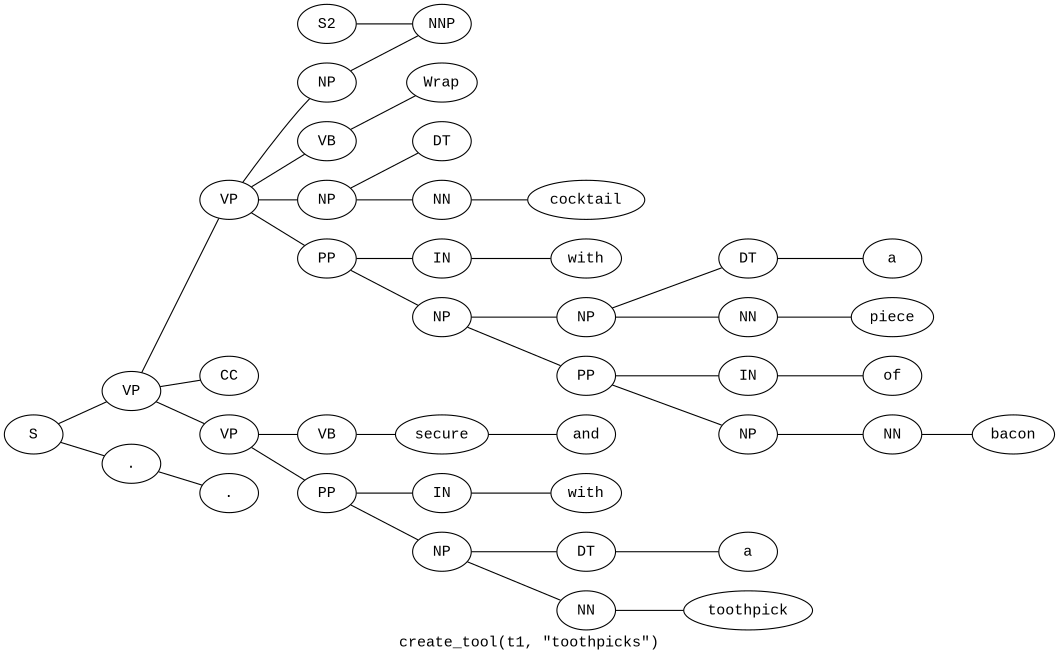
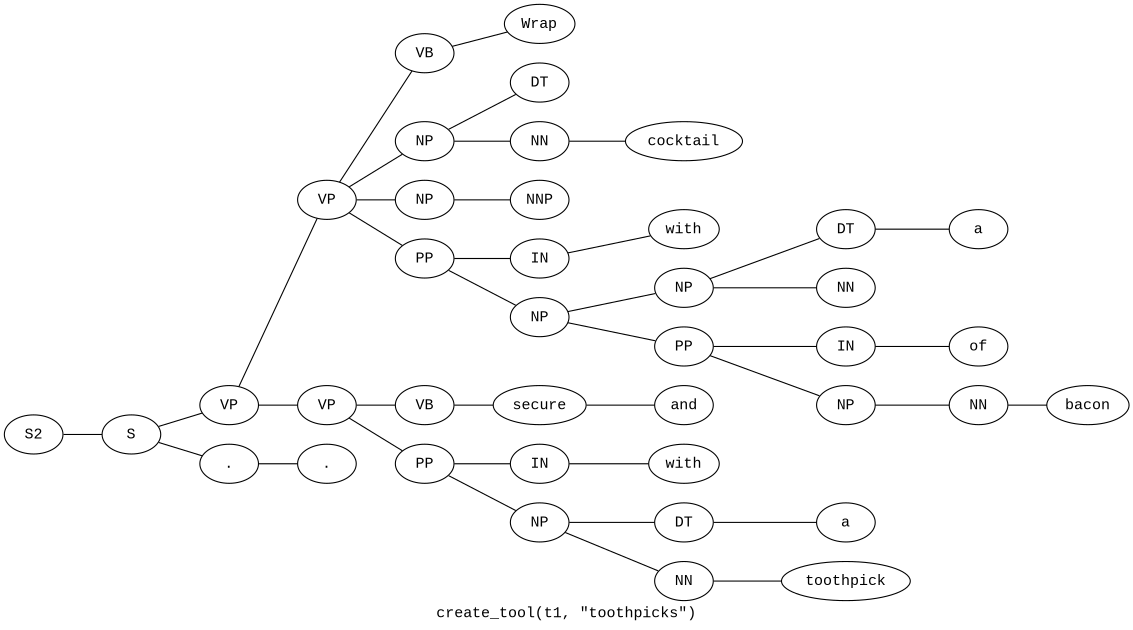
edge "S2" -- "NNP": now "S2" -- "S"
node "piece": removed
node "CC": removed
